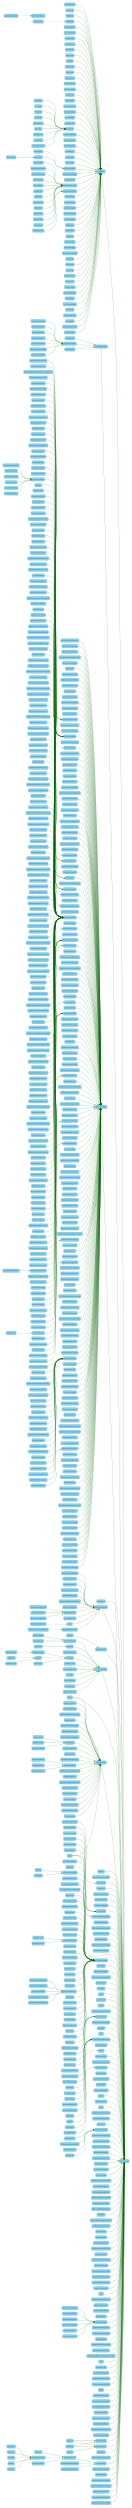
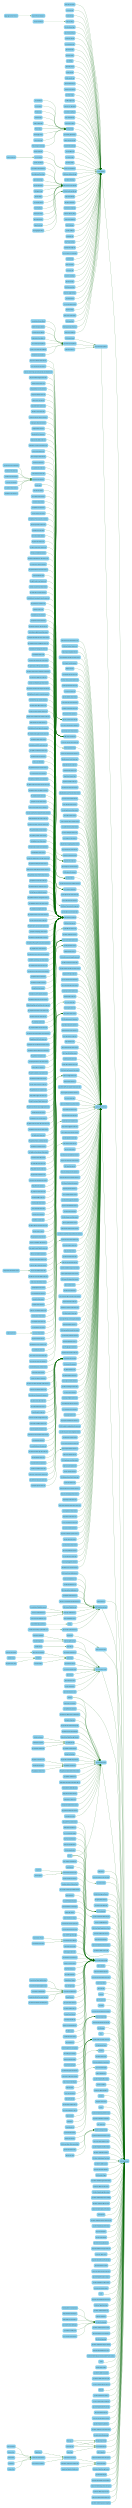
node "SQLArgument": removed
